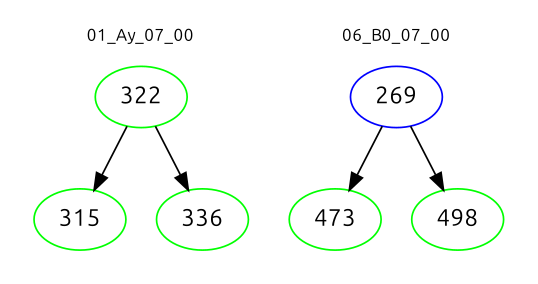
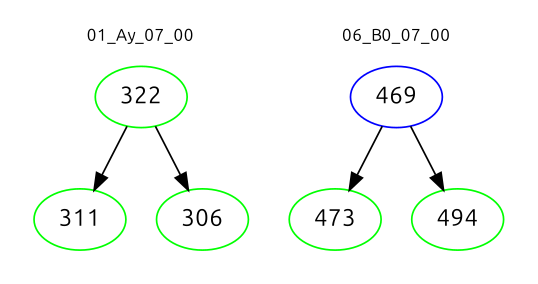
node "269": label "269" -> "469"
node "315": label "315" -> "311"
node "336": label "336" -> "306"
node "498": label "498" -> "494"
